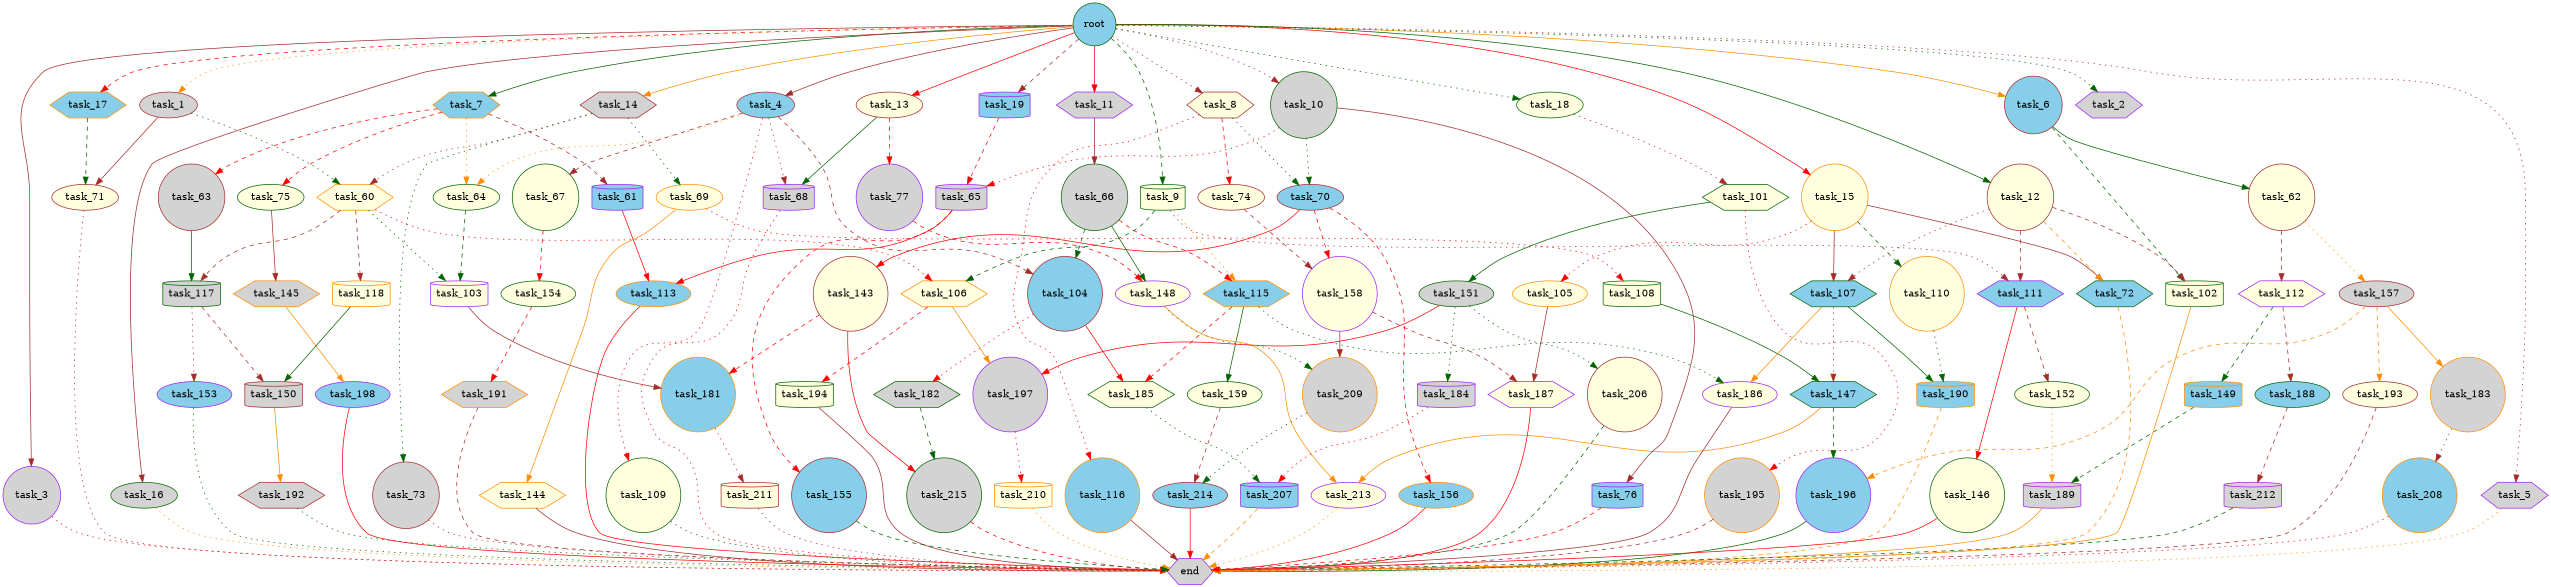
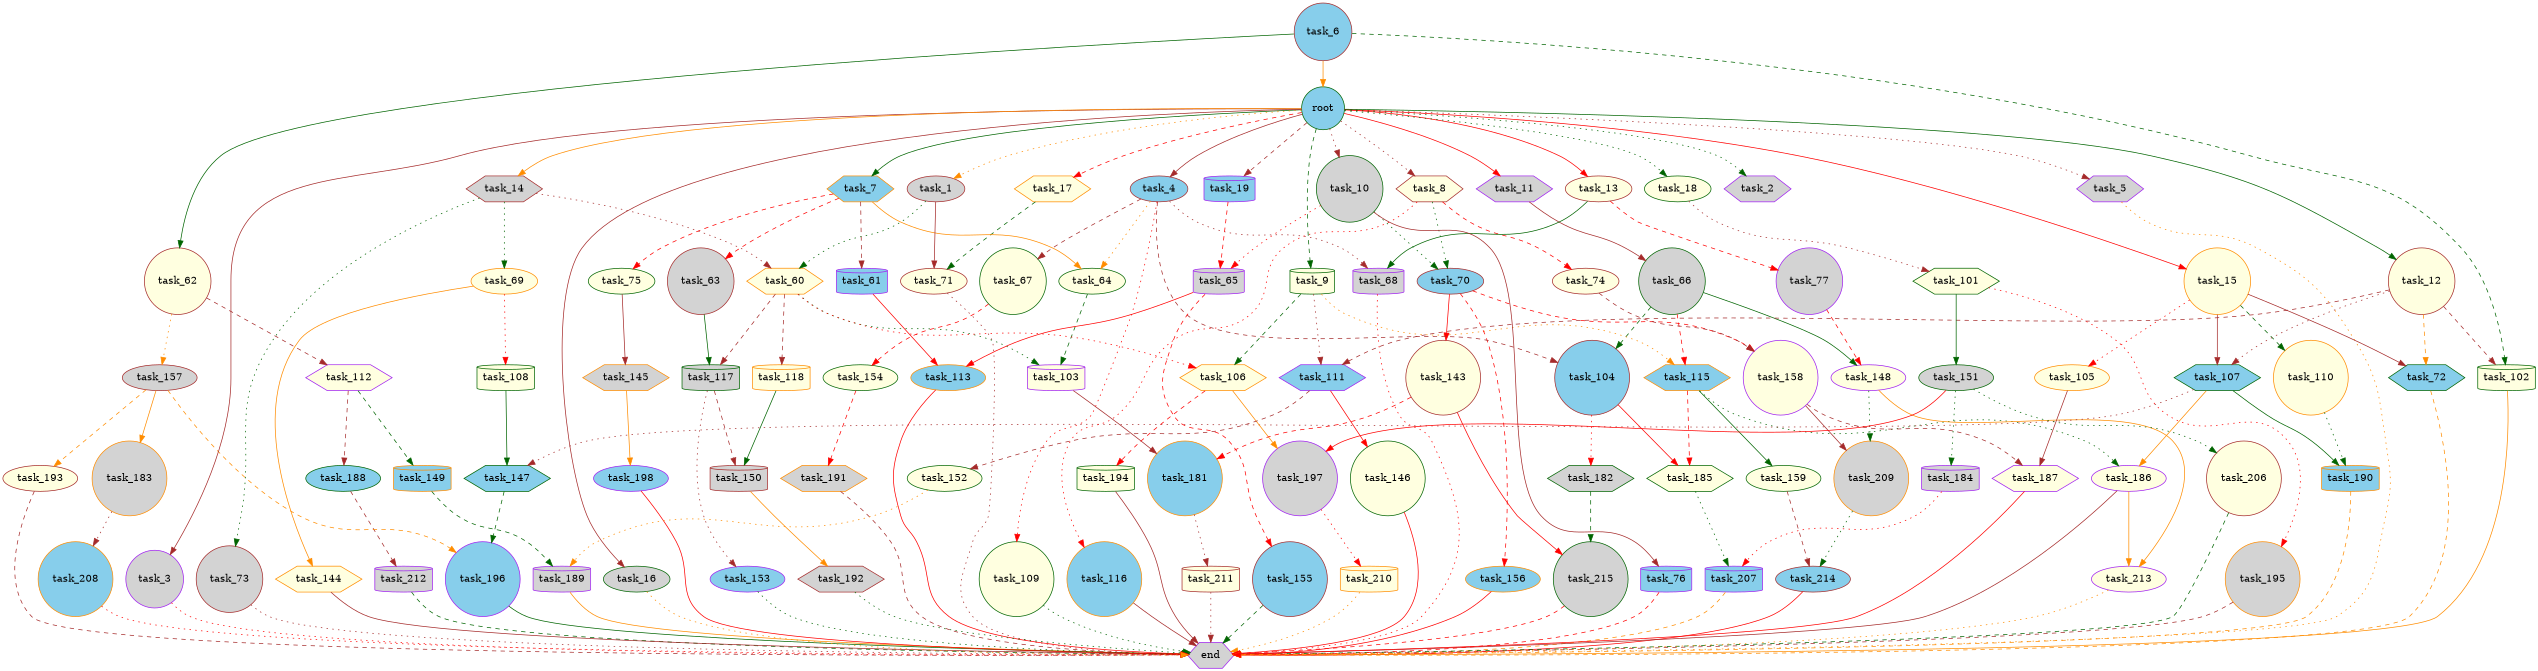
edge "root" -> "task_6": reversed
node "task_17": fillcolor skyblue -> lightyellow
edge "task_7" -> "task_64": style dotted -> solid
edge "task_147" -> "task_213": now "task_186" -> "task_213"
